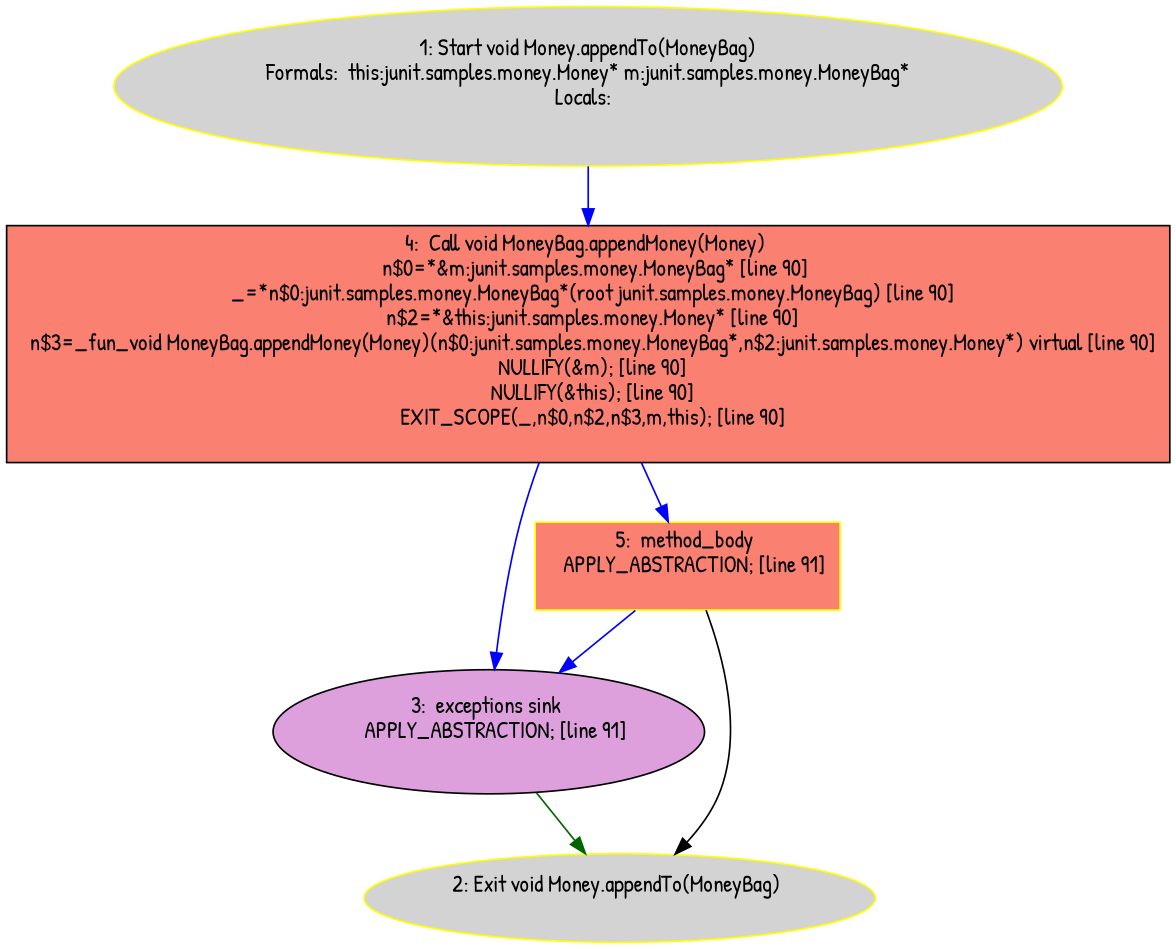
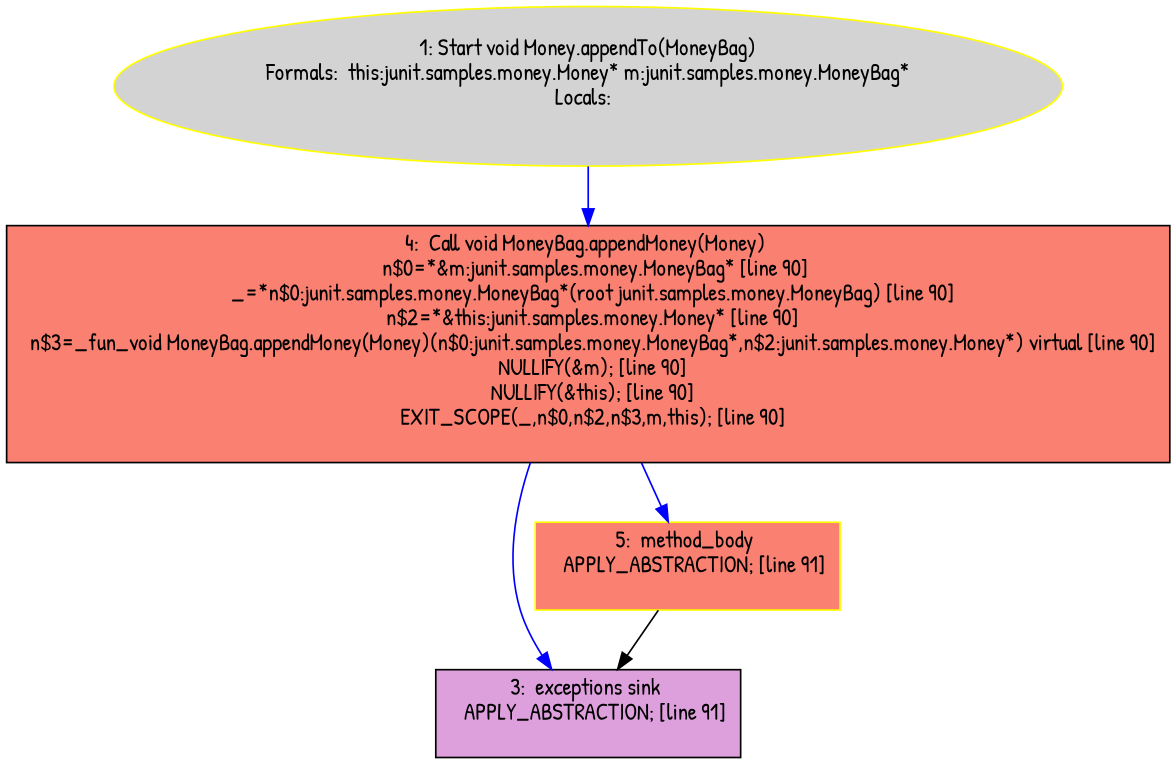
edge "5:  method_body APPLY_ABSTRACTION; [line 91]" -> "3:  exceptions sink APPLY_ABSTRACTION; [line 91]": color blue -> black
node "3:  exceptions sink APPLY_ABSTRACTION; [line 91]": shape ellipse -> box
node "2: Exit void Money.appendTo(MoneyBag)": removed
